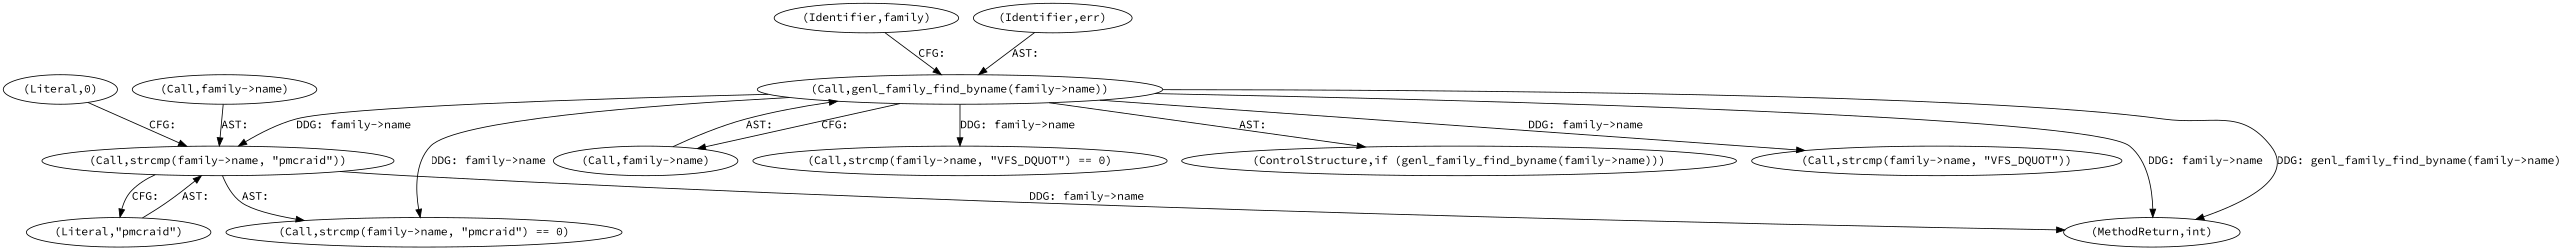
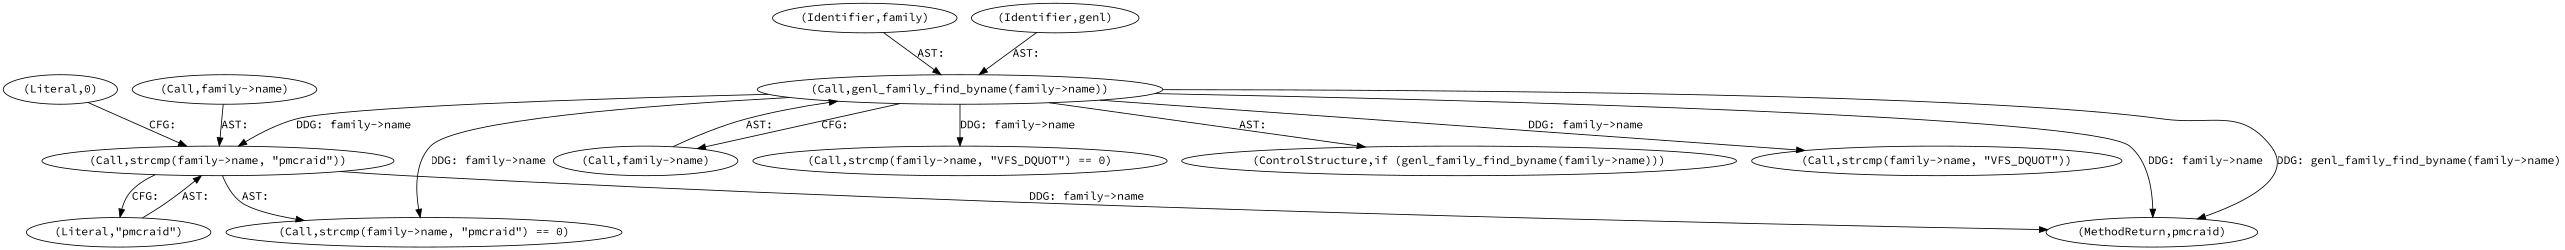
node "(Identifier,err)": label "(Identifier,err)" -> "(Identifier,genl)"
edge "(Identifier,family)" -> "(Call,genl_family_find_byname(family->name))": label "CFG: " -> "AST: "
node "(MethodReturn,int)": label "(MethodReturn,int)" -> "(MethodReturn,pmcraid)"
